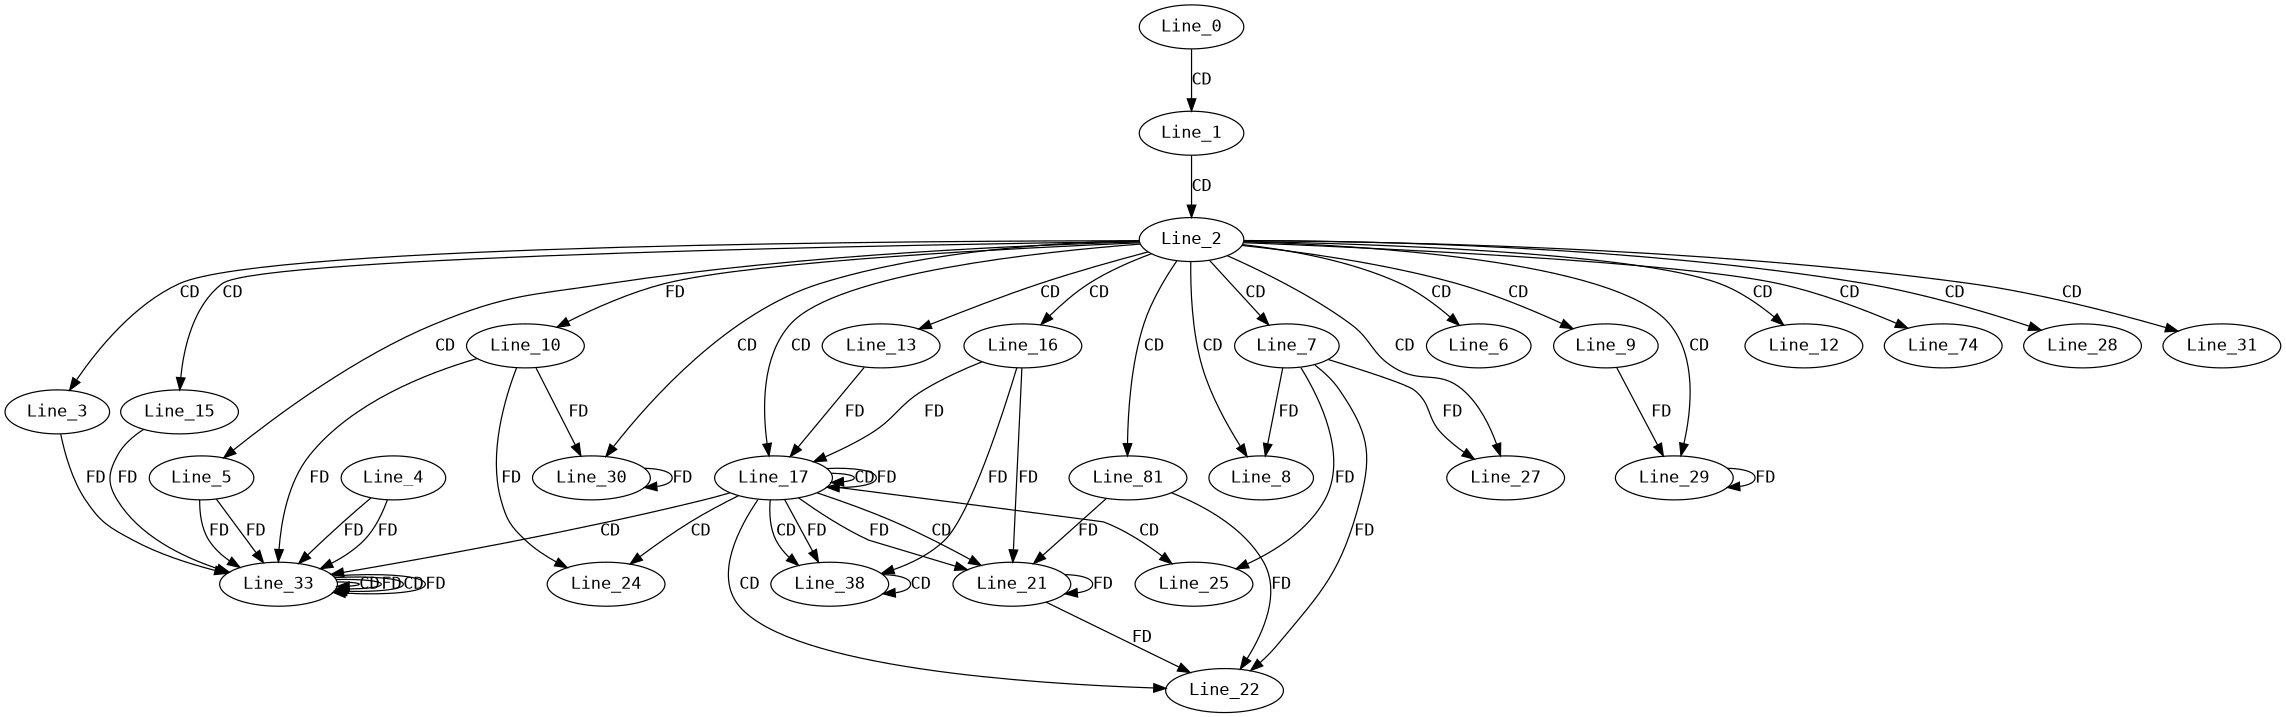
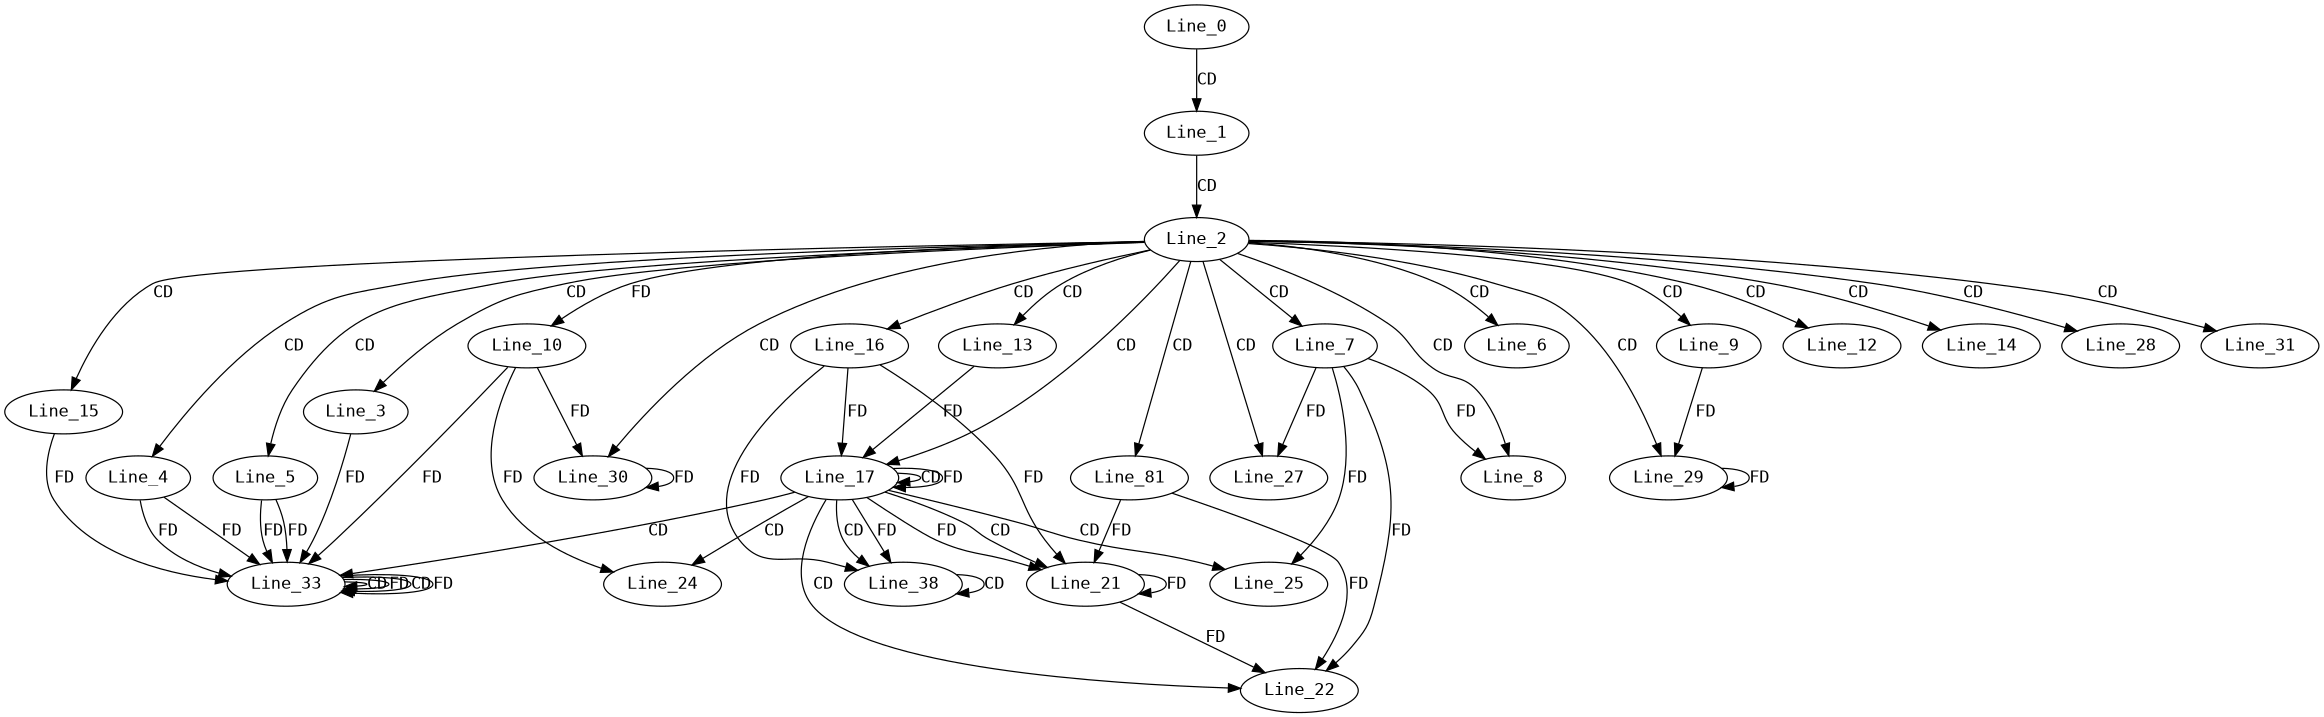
edge "Line_2" -> "Line_4": added, label "CD"
node "Line_74": label "Line_74" -> "Line_14"
